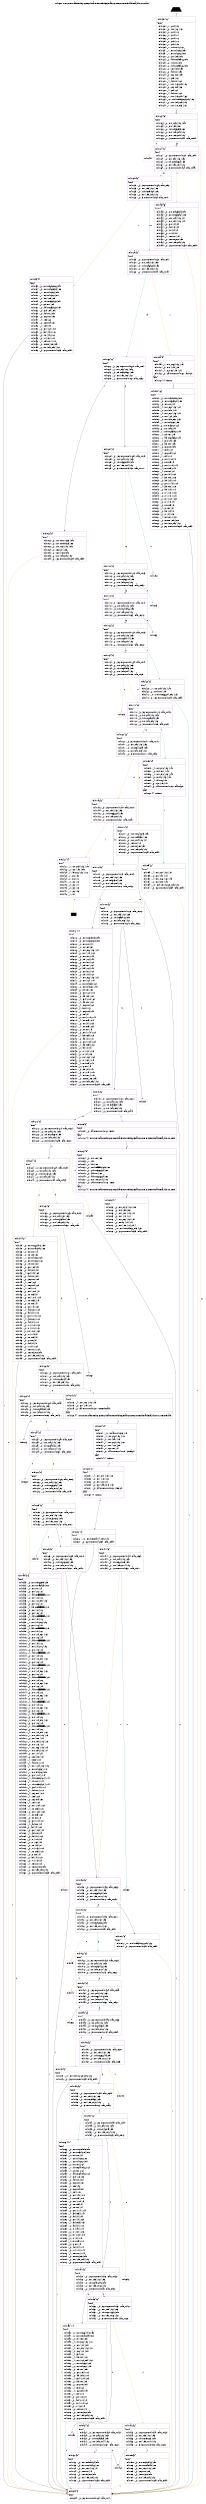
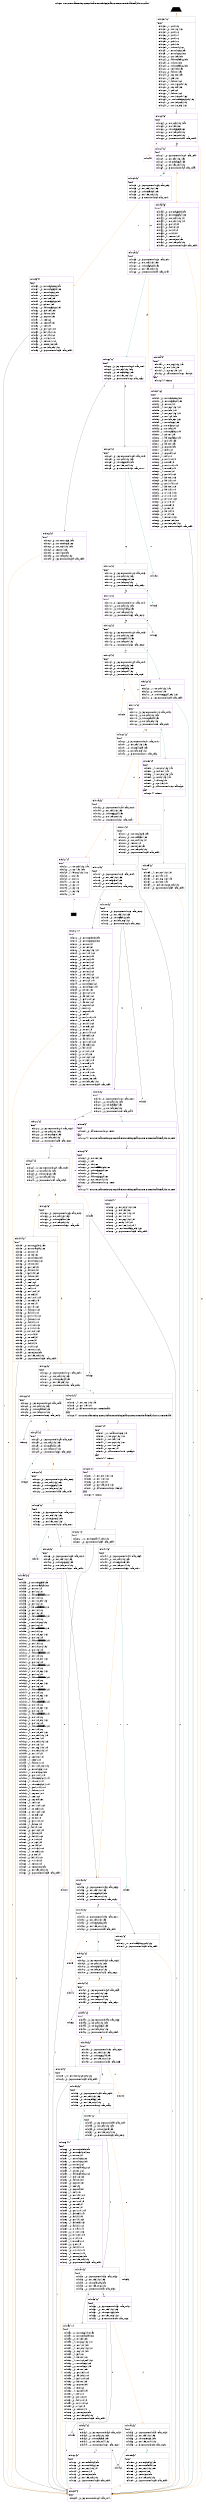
edge "0x4016ac [28]" -> "0x401dba [19]": now "0x4016ac [28]" -> "0x401dcd [166]"
edge "0x401ef9 [32]" -> "0x4017e0 [28]": now "0x4017c4 [28]" -> "0x4017e0 [28]"
edge "0x401850 [28]" -> "0x402581": now "0x4022ae" -> "0x402581"
